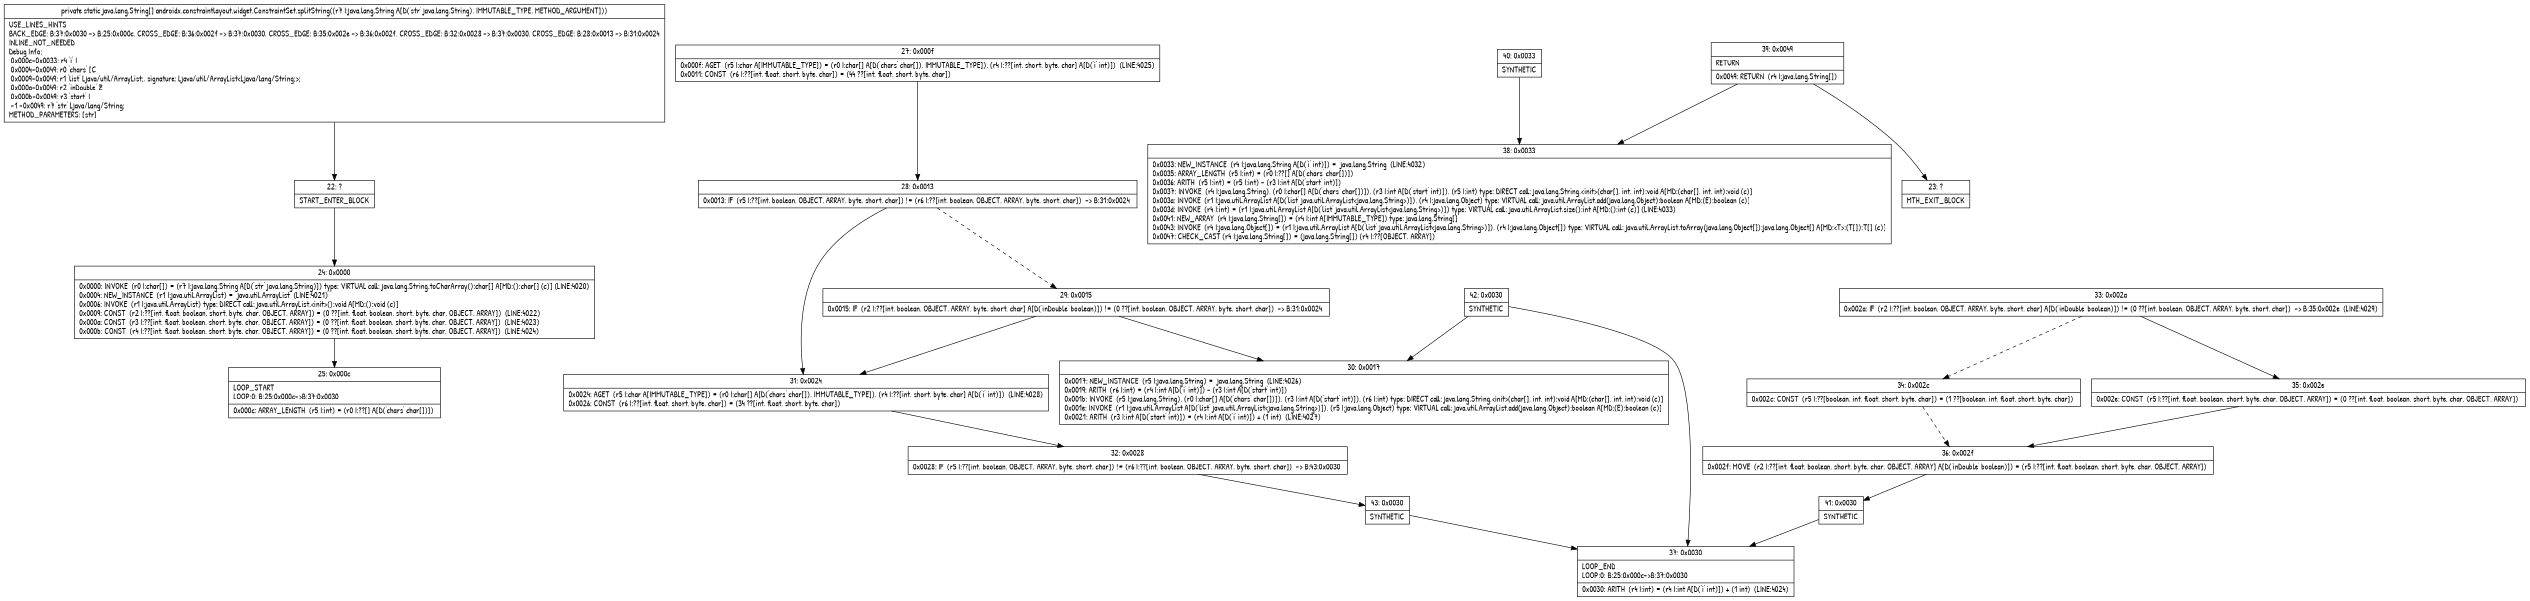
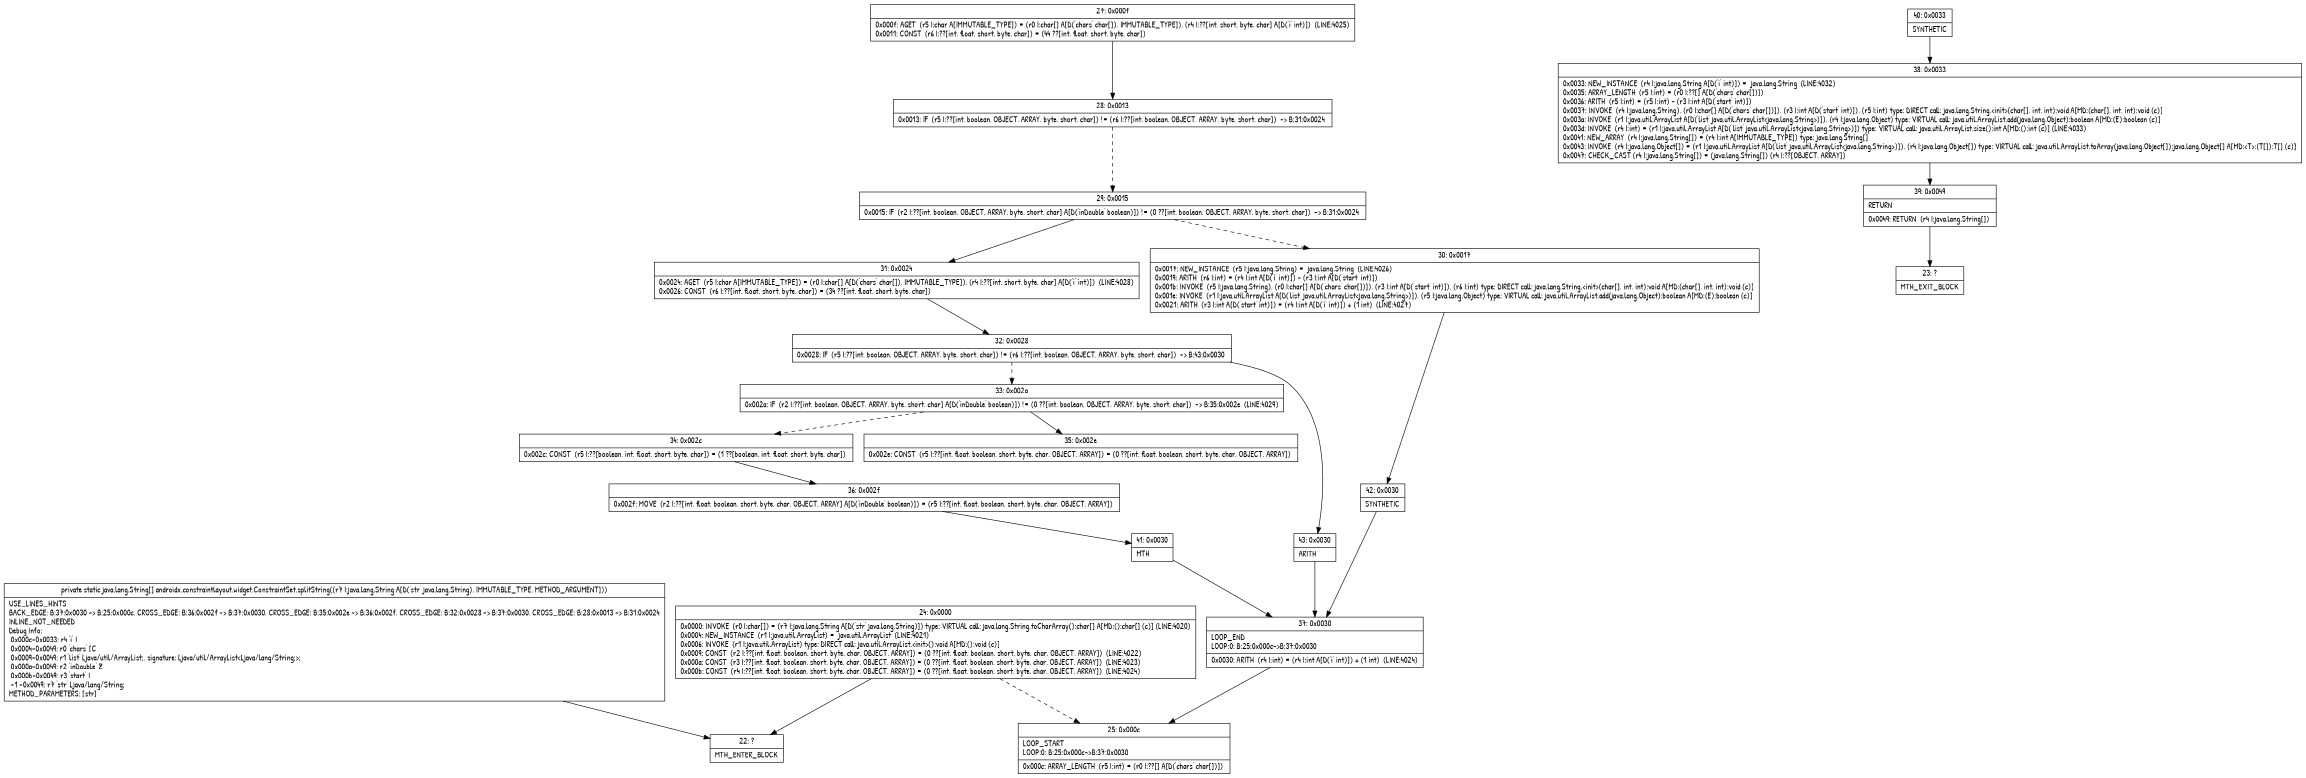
edge "39: 0x0049" -> "38: 0x0033": reversed
node "22: ?": text "START_ENTER_BLOCK" -> "MTH_ENTER_BLOCK"
edge "22: ?" -> "24: 0x0000": reversed
edge "28: 0x0013" -> "31: 0x0024": removed
edge "42: 0x0030" -> "30: 0x0017": reversed
edge "29: 0x0015" -> "30: 0x0017": style solid -> dashed
edge "24: 0x0000" -> "25: 0x000c": style solid -> dashed
edge "32: 0x0028" -> "33: 0x002a": added
edge "34: 0x002c" -> "36: 0x002f": style dashed -> solid
edge "35: 0x002e" -> "36: 0x002f": removed
node "43: 0x0030": text "SYNTHETIC" -> "ARITH"
node "41: 0x0030": text "SYNTHETIC" -> "MTH"
edge "37: 0x0030" -> "25: 0x000c": added
